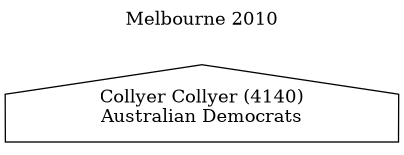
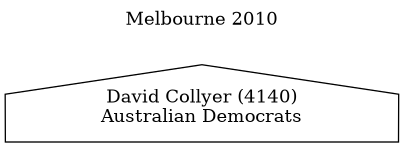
node "Collyer Collyer (4140) Australian Democrats": label "Collyer Collyer (4140) Australian Democrats" -> "David Collyer (4140) Australian Democrats"
